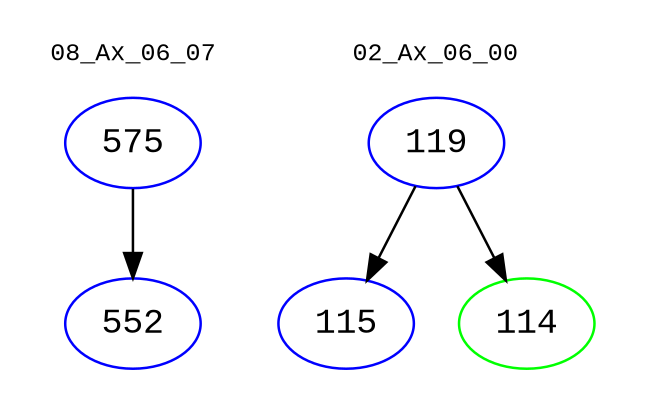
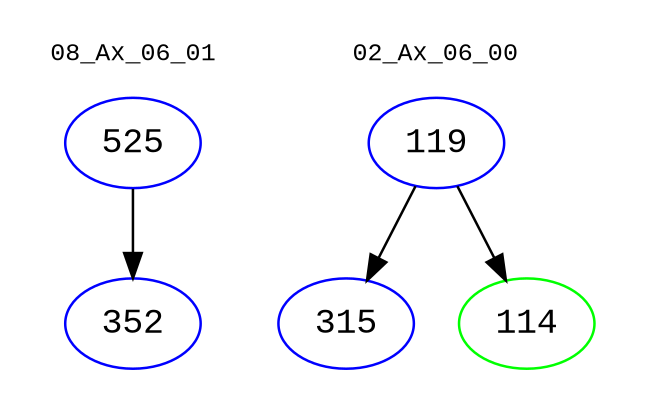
cluster "08_Ax_06_07": label "08_Ax_06_07" -> "08_Ax_06_01"
node "575": label "575" -> "525"
node "552": label "552" -> "352"
node "115": label "115" -> "315"
